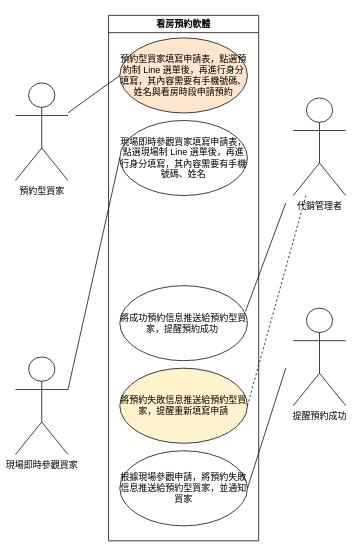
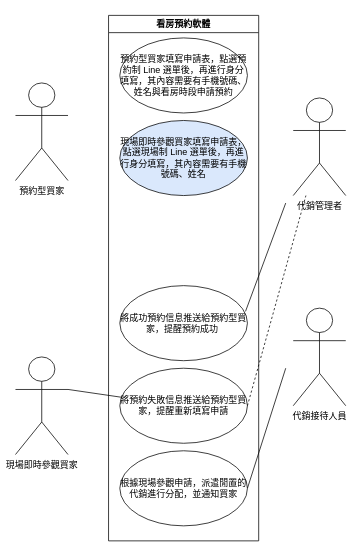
node "預約型買家填寫申請表，點選預約制 Line 選單後，再進行身分填寫，其內容需要有手機號碼、姓名與看房時段申請預約": fillcolor #ffe6cc -> #ffffff
edge "預約型買家填寫申請表，點選預約制 Line 選單後，再進行身分填寫，其內容需要有手機號碼、姓名與看房時段申請預約" -- "預約型買家": removed
node "現場即時參觀買家填寫申請表，點選現場制 Line 選單後，再進行身分填寫，其內容需要有手機號碼、姓名": fillcolor #ffffff -> #dae8fc
edge "現場即時參觀買家填寫申請表，點選現場制 Line 選單後，再進行身分填寫，其內容需要有手機號碼、姓名" -- "現場即時參觀買家": now "將預約失敗信息推送給預約型買家，提醒重新填寫申請" -- "現場即時參觀買家"
node "將預約失敗信息推送給預約型買家，提醒重新填寫申請": fillcolor #fff2cc -> #ffffff
node "提醒預約成功": label "提醒預約成功" -> "代銷接待人員"
node "根據現場參觀申請，將預約失敗信息推送給預約型買家，並通知買家": label "根據現場參觀申請，將預約失敗信息推送給預約型買家，並通知買家" -> "根據現場參觀申請，派遣閒置的代銷進行分配，並通知買家"
